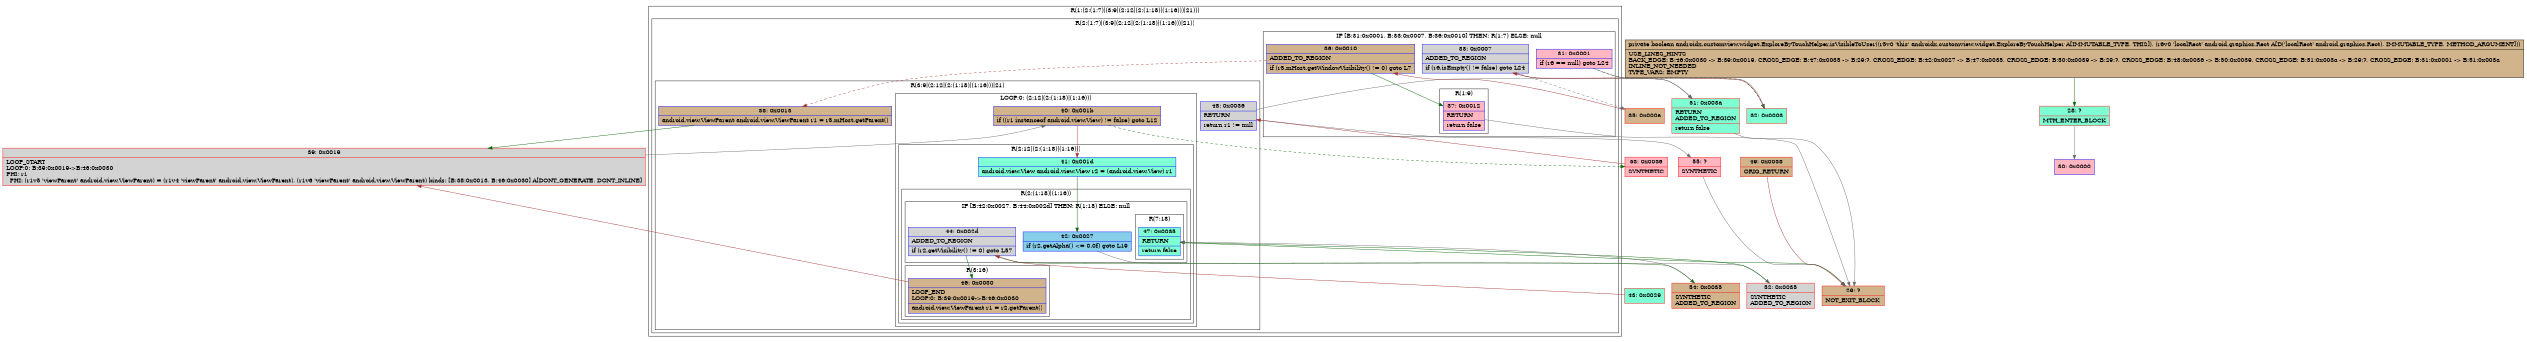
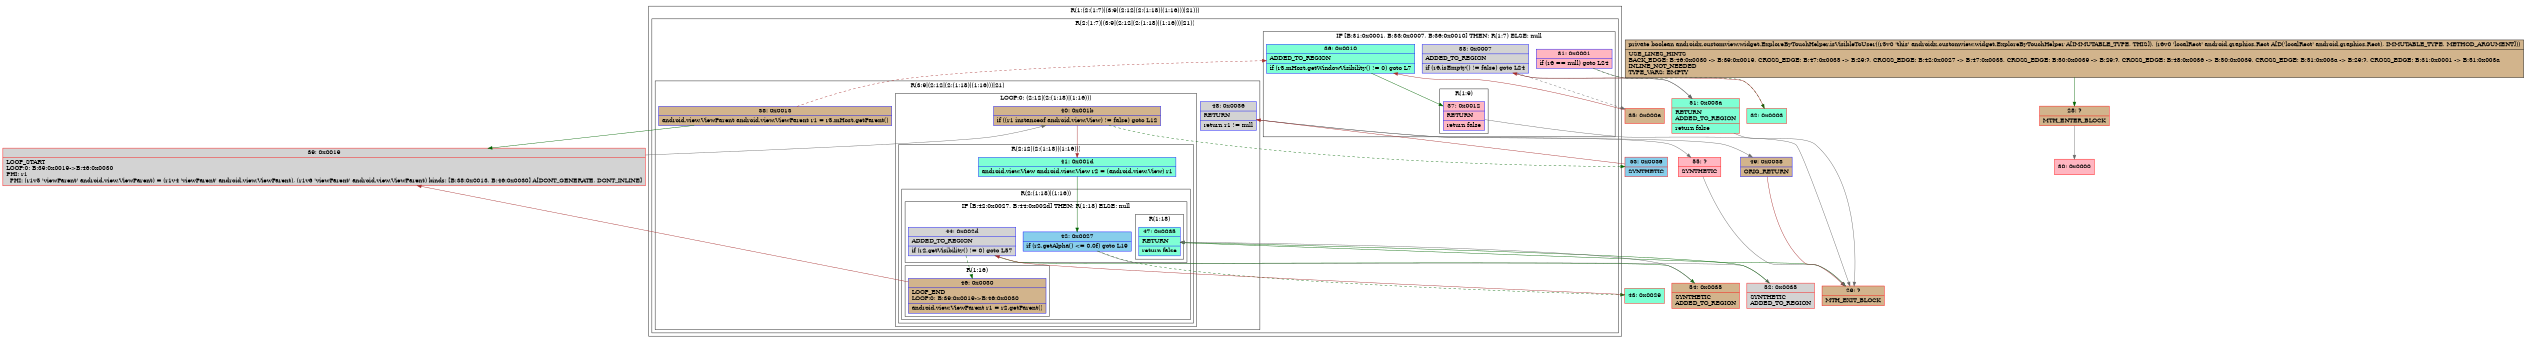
node "36: 0x0010": fillcolor tan -> aquamarine
edge "36: 0x0010" -> "38: 0x0013": reversed
edge "48: 0x0036" -> "32: 0x0003": now "48: 0x0036" -> "49: 0x0038"
node "28: ?": fillcolor aquamarine -> tan
node "53: 0x0036": fillcolor lightpink -> skyblue
node "49: 0x0038": color red -> blue
node "30: 0x0000": color blue -> red
cluster "R(7:18)": label "R(7:18)" -> "R(1:18)"
edge "44: 0x002d" -> "46: 0x0030": style solid -> dashed
cluster "R(3:16)": label "R(3:16)" -> "R(1:16)"
edge "42: 0x0027" -> "43: 0x0029": added
node "29: ?": text "NOT_EXIT_BLOCK" -> "MTH_EXIT_BLOCK"
